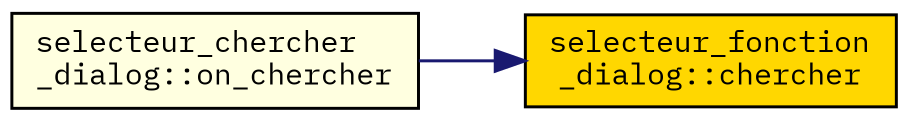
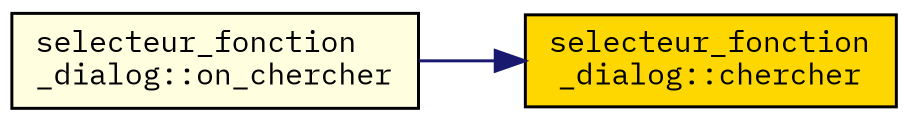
node "selecteur_chercher _dialog::on_chercher": label "selecteur_chercher _dialog::on_chercher" -> "selecteur_fonction _dialog::on_chercher"
